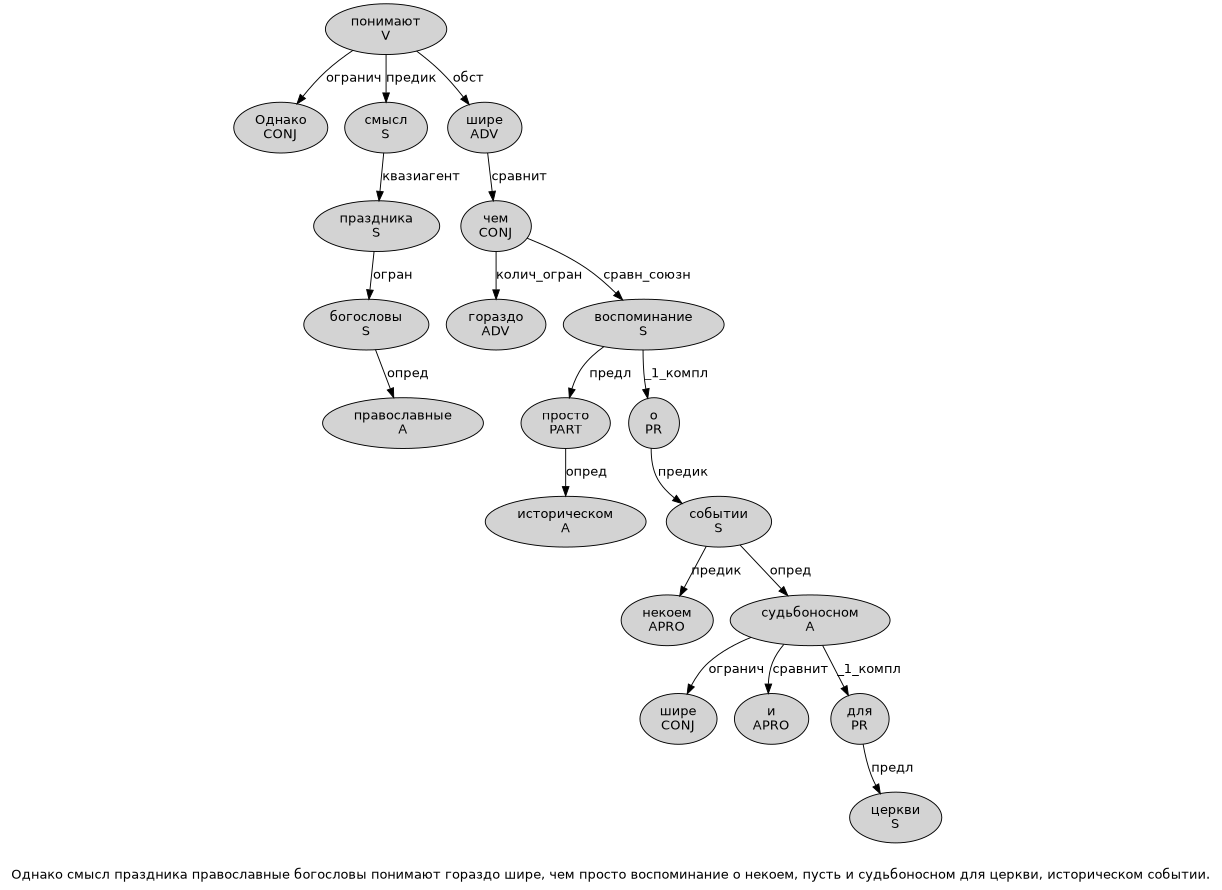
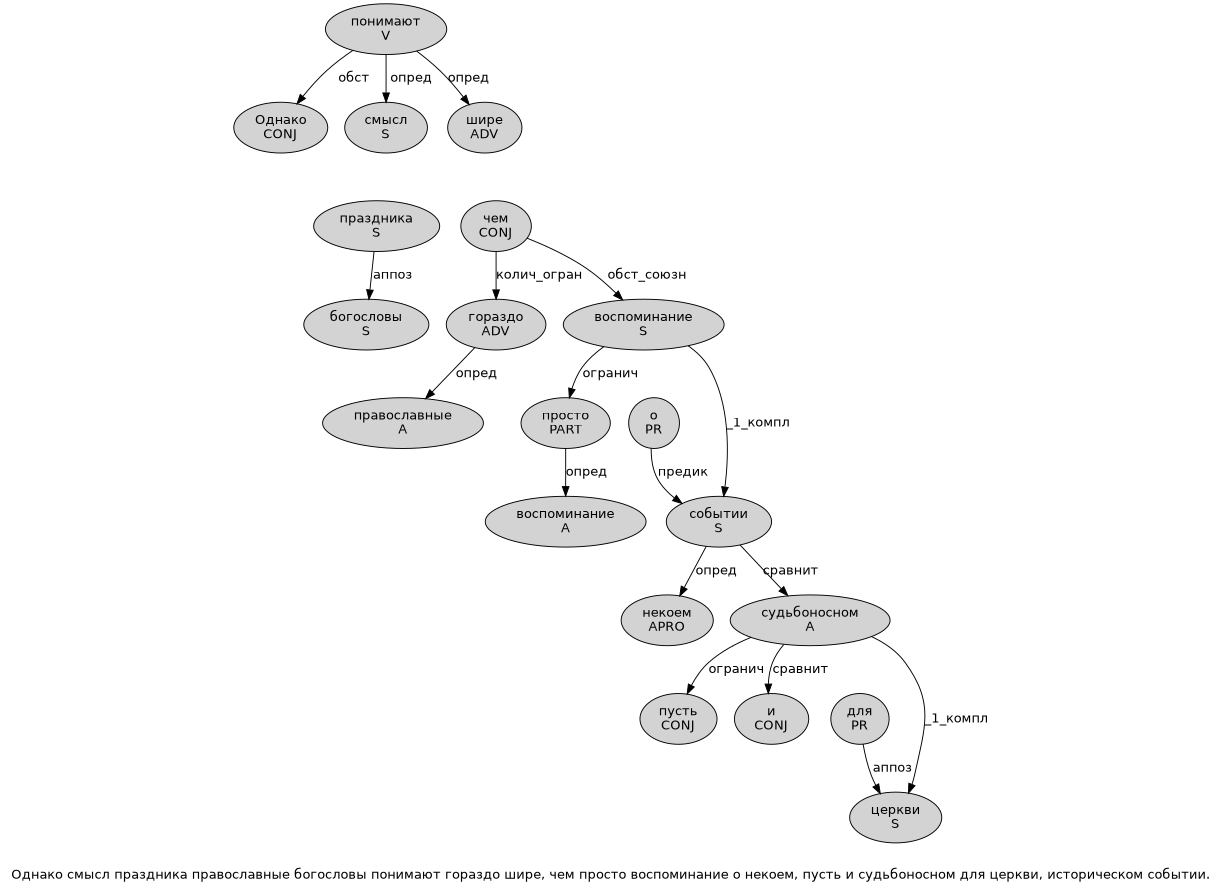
edge "понимают V" -> "Однако CONJ": label "огранич" -> "обст"
edge "понимают V" -> "смысл S": label "предик" -> "опред"
edge "понимают V" -> "шире ADV": label "обст" -> "опред"
edge "смысл S" -> "праздника S": removed, label "квазиагент"
edge "шире ADV" -> "чем CONJ": removed, label "сравнит"
edge "праздника S" -> "богословы S": label "огран" -> "аппоз"
edge "чем CONJ" -> "воспоминание S": label "сравн_союзн" -> "обст_союзн"
edge "богословы S" -> "православные A": now "гораздо ADV" -> "православные A"
edge "воспоминание S" -> "о PR": now "воспоминание S" -> "событии S"
edge "воспоминание S" -> "просто PART": label "предл" -> "огранич"
node "историческом A": label "историческом A" -> "воспоминание A"
edge "событии S" -> "некоем APRO": label "предик" -> "опред"
edge "событии S" -> "судьбоносном A": label "опред" -> "сравнит"
edge "судьбоносном A" -> "для PR": now "судьбоносном A" -> "церкви S"
node "шире CONJ": label "шире CONJ" -> "пусть CONJ"
node "и APRO": label "и APRO" -> "и CONJ"
edge "для PR" -> "церкви S": label "предл" -> "аппоз"
